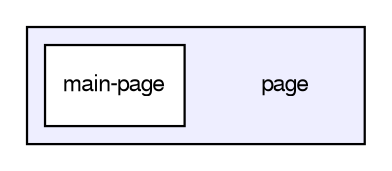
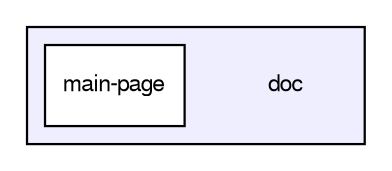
node "page": label "page" -> "doc"
